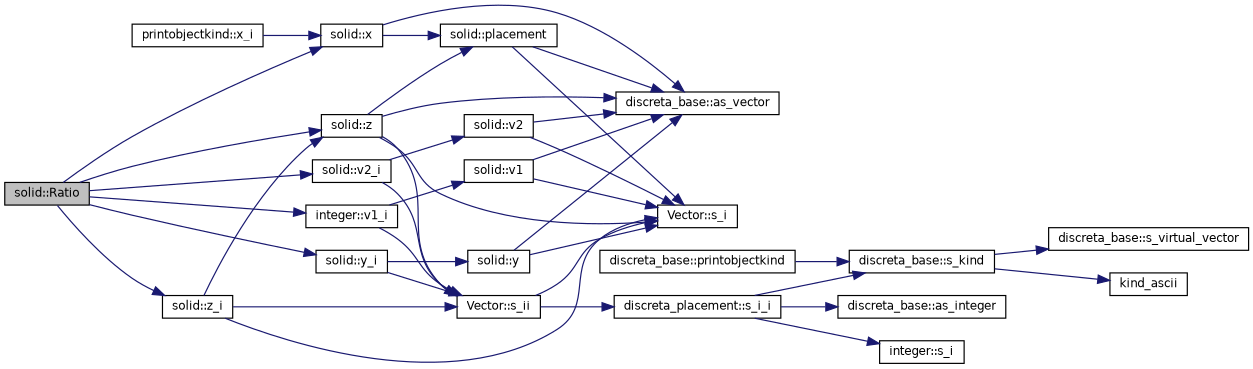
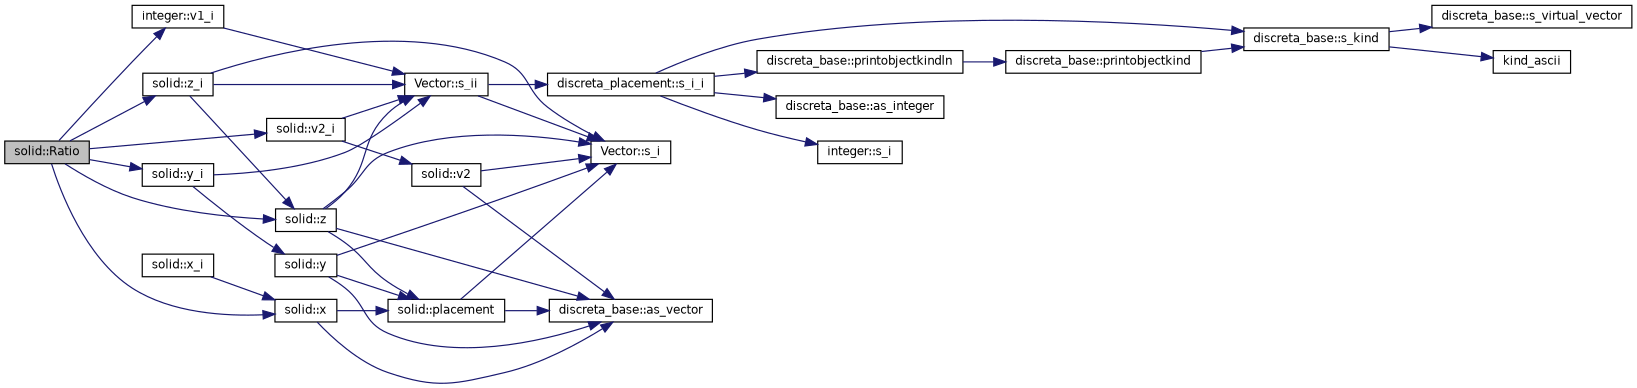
node "printobjectkind::x_i": label "printobjectkind::x_i" -> "solid::x_i"
node "discreta_base::printobjectkindln": added
node "solid::v1": removed
edge "solid::y" -> "solid::placement": added
